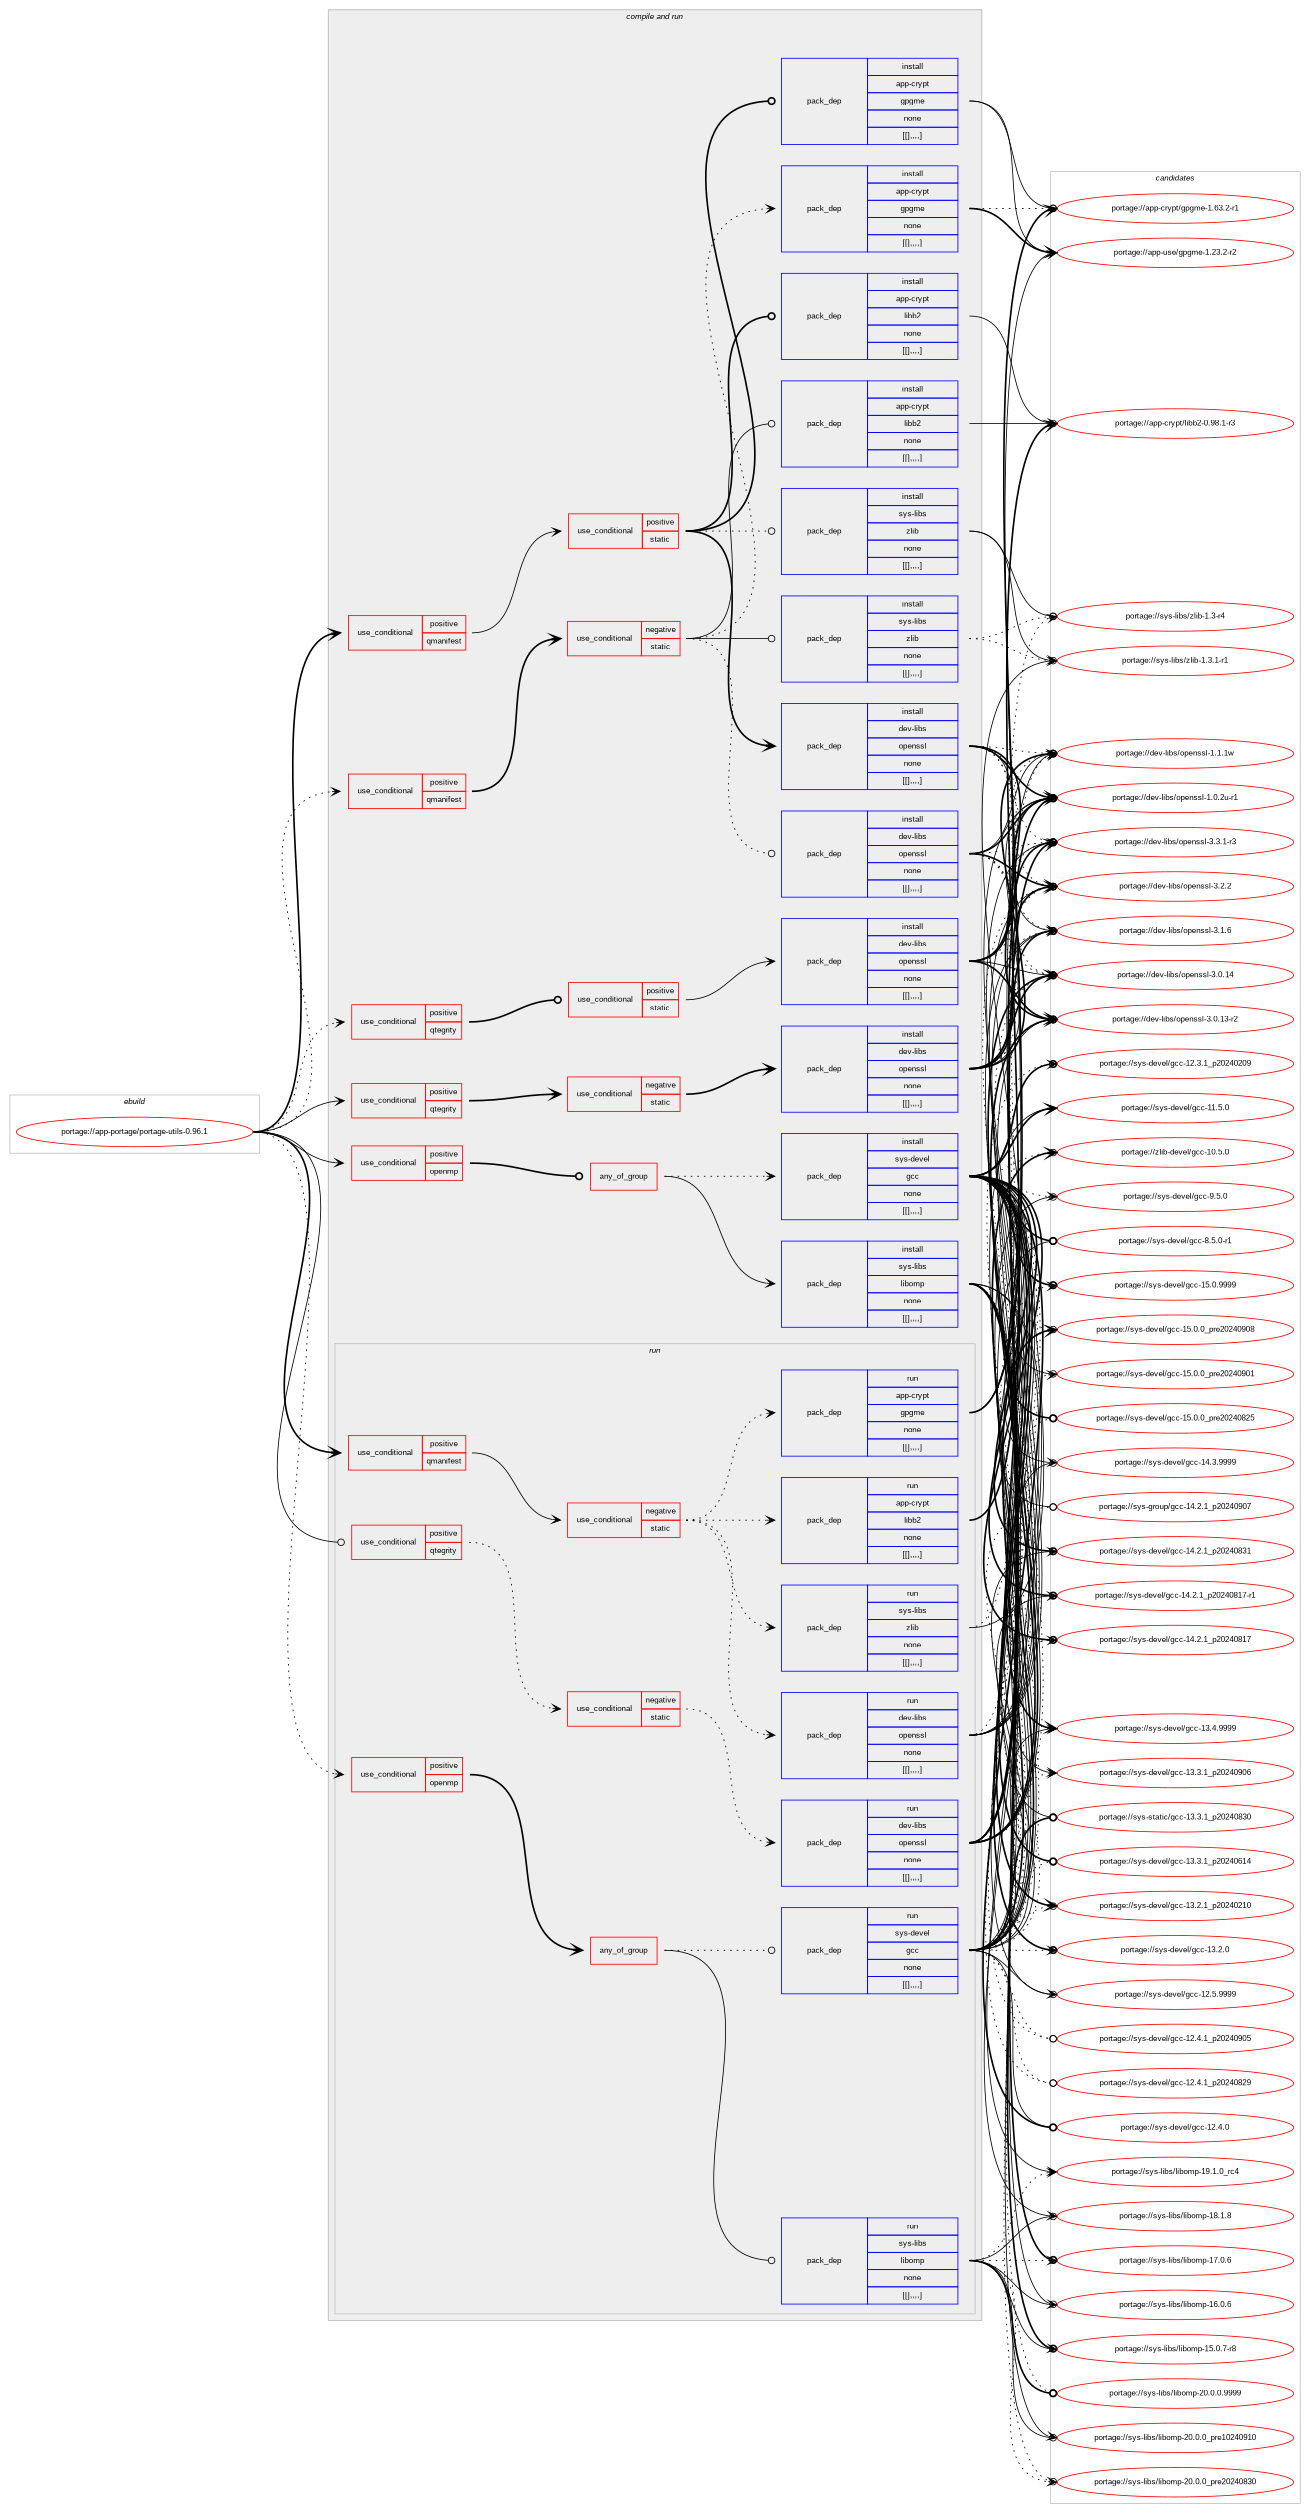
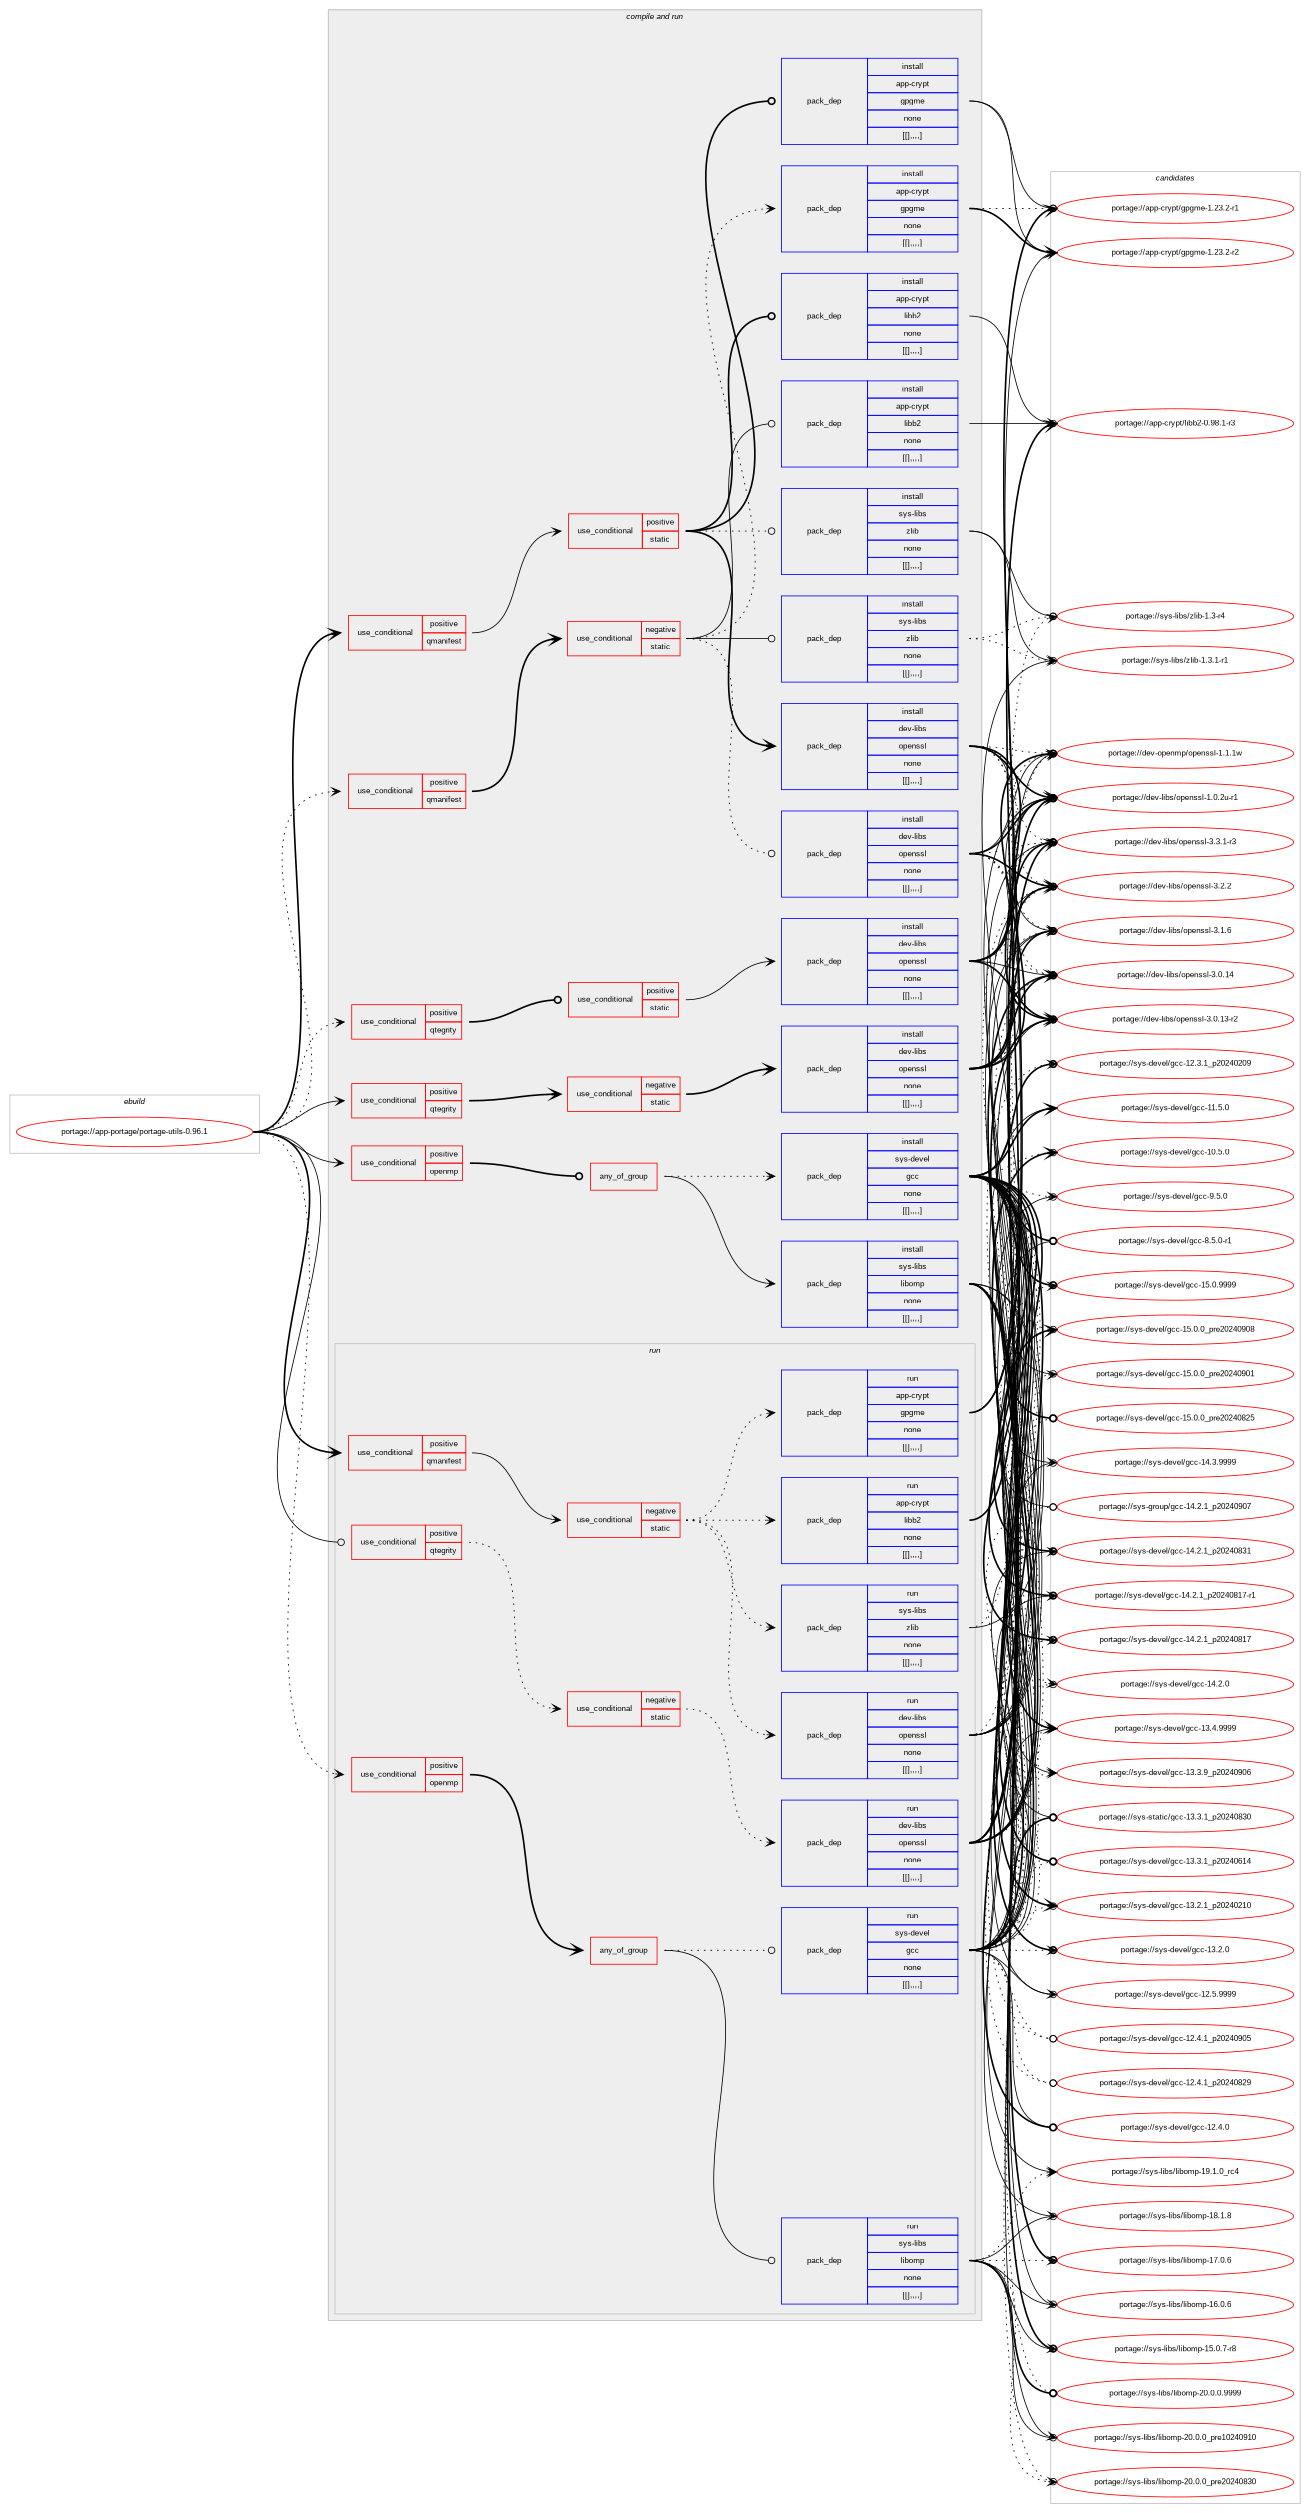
node "portage://app-crypt/gpgme-1.63.2-r1": label "portage://app-crypt/gpgme-1.63.2-r1" -> "portage://app-crypt/gpgme-1.23.2-r1"
node "portage://app-use/gpgme-1.23.2-r2": label "portage://app-use/gpgme-1.23.2-r2" -> "portage://app-crypt/gpgme-1.23.2-r2"
node "portage://dev-libs/openssl-1.1.1w": label "portage://dev-libs/openssl-1.1.1w" -> "portage://dev-openmp/openssl-1.1.1w"
node "portage://zlib-devel/gcc-10.5.0": label "portage://zlib-devel/gcc-10.5.0" -> "portage://sys-devel/gcc-10.5.0"
node "portage://sys-devel/gcc-14.2.0": added
node "portage://sys-devel/gcc-13.3.1_p20240906": label "portage://sys-devel/gcc-13.3.1_p20240906" -> "portage://sys-devel/gcc-13.3.9_p20240906"
